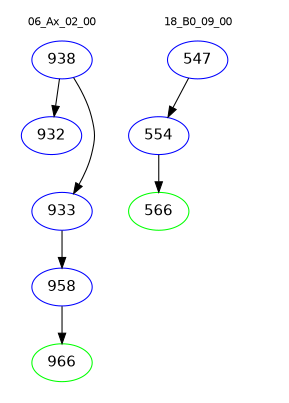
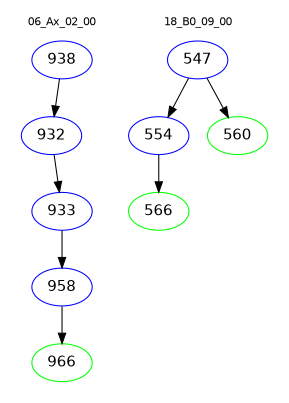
edge "938" -> "933": now "932" -> "933"
node "560": added
